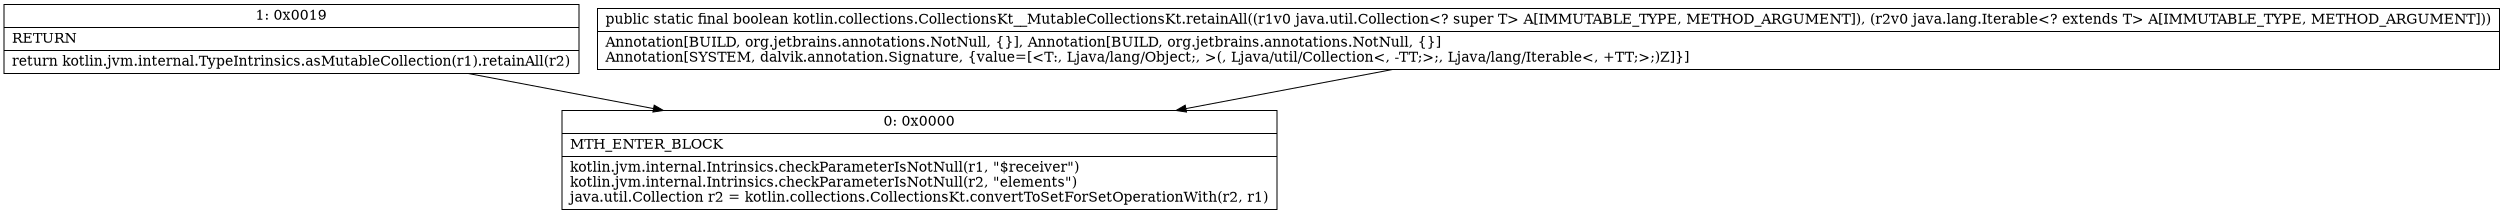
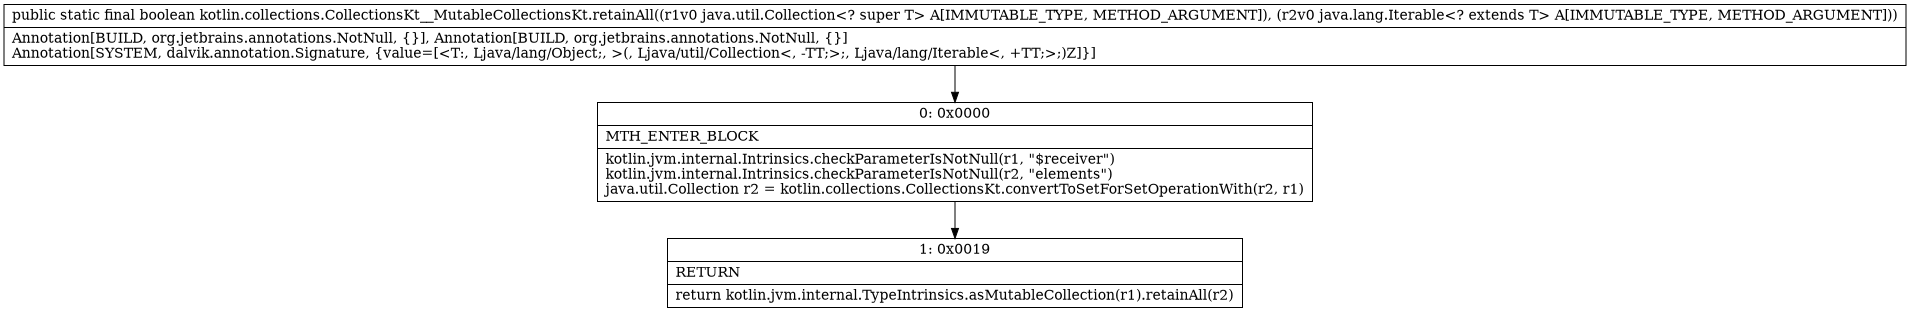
edge "1: 0x0019" -> "0: 0x0000": reversed
